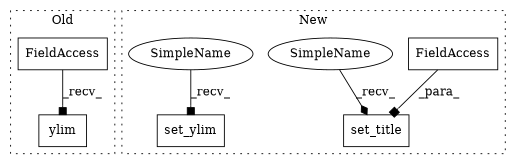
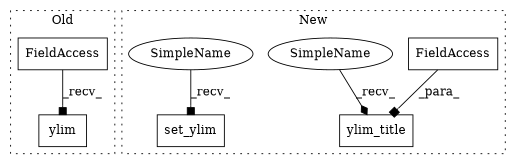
node "set_title": label "set_title" -> "ylim_title"
